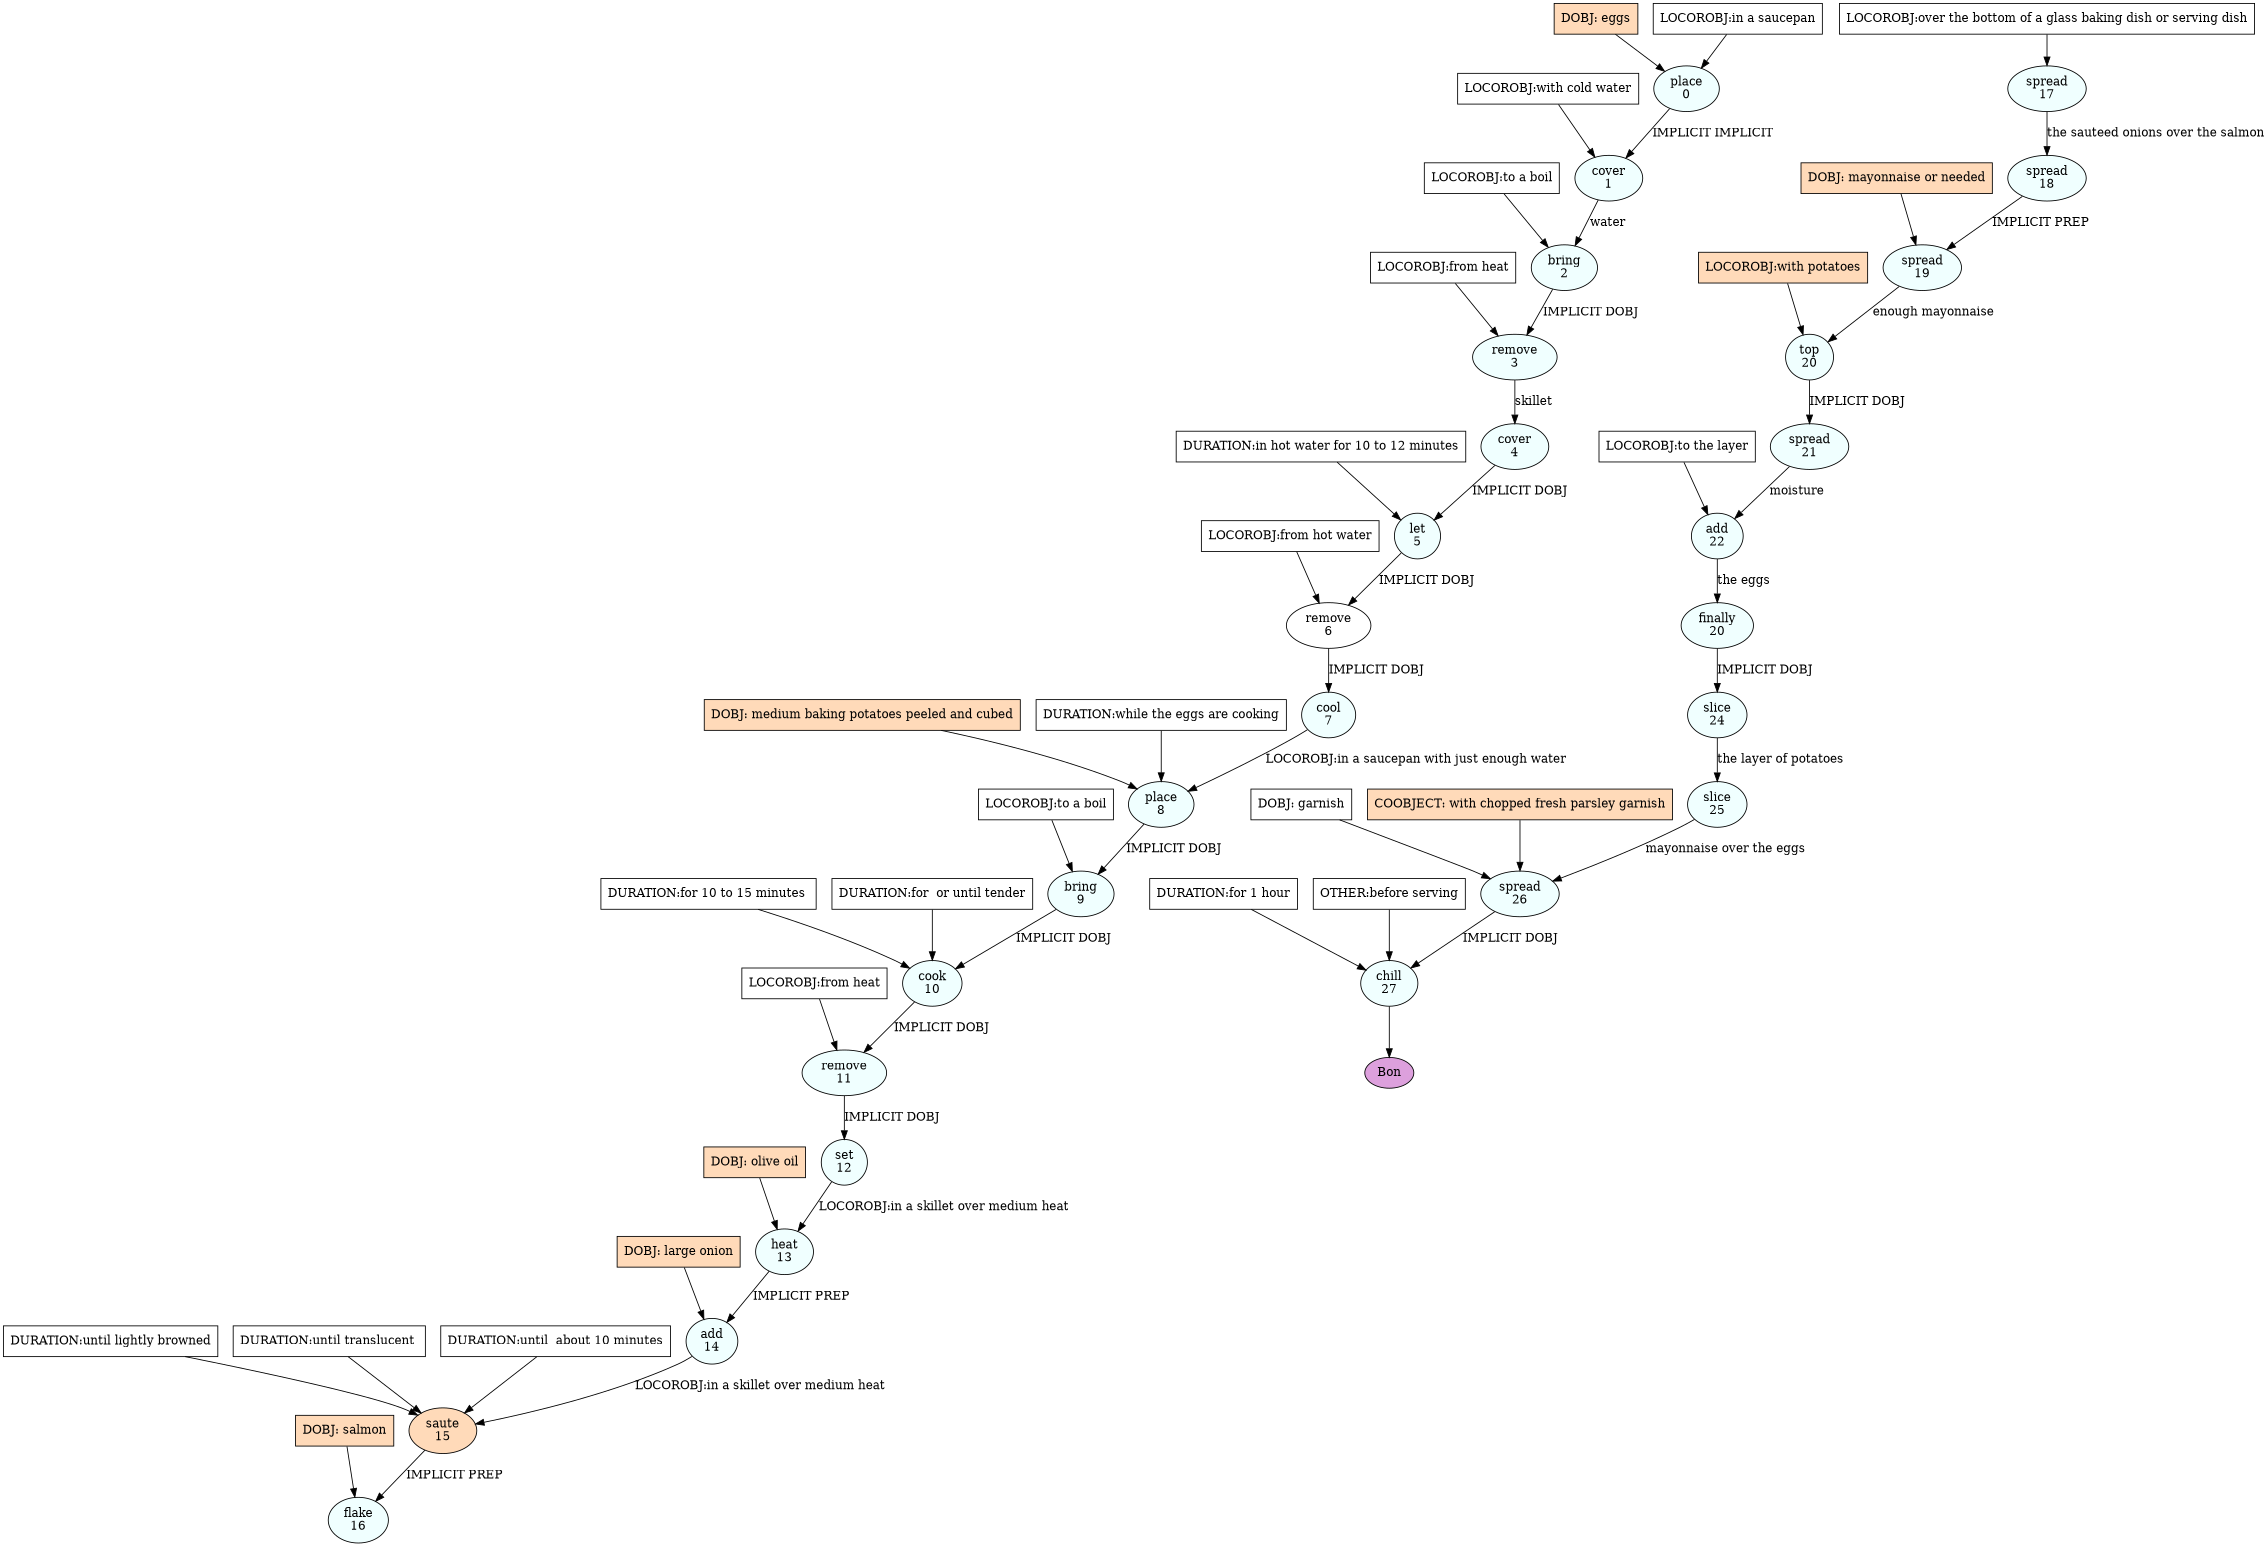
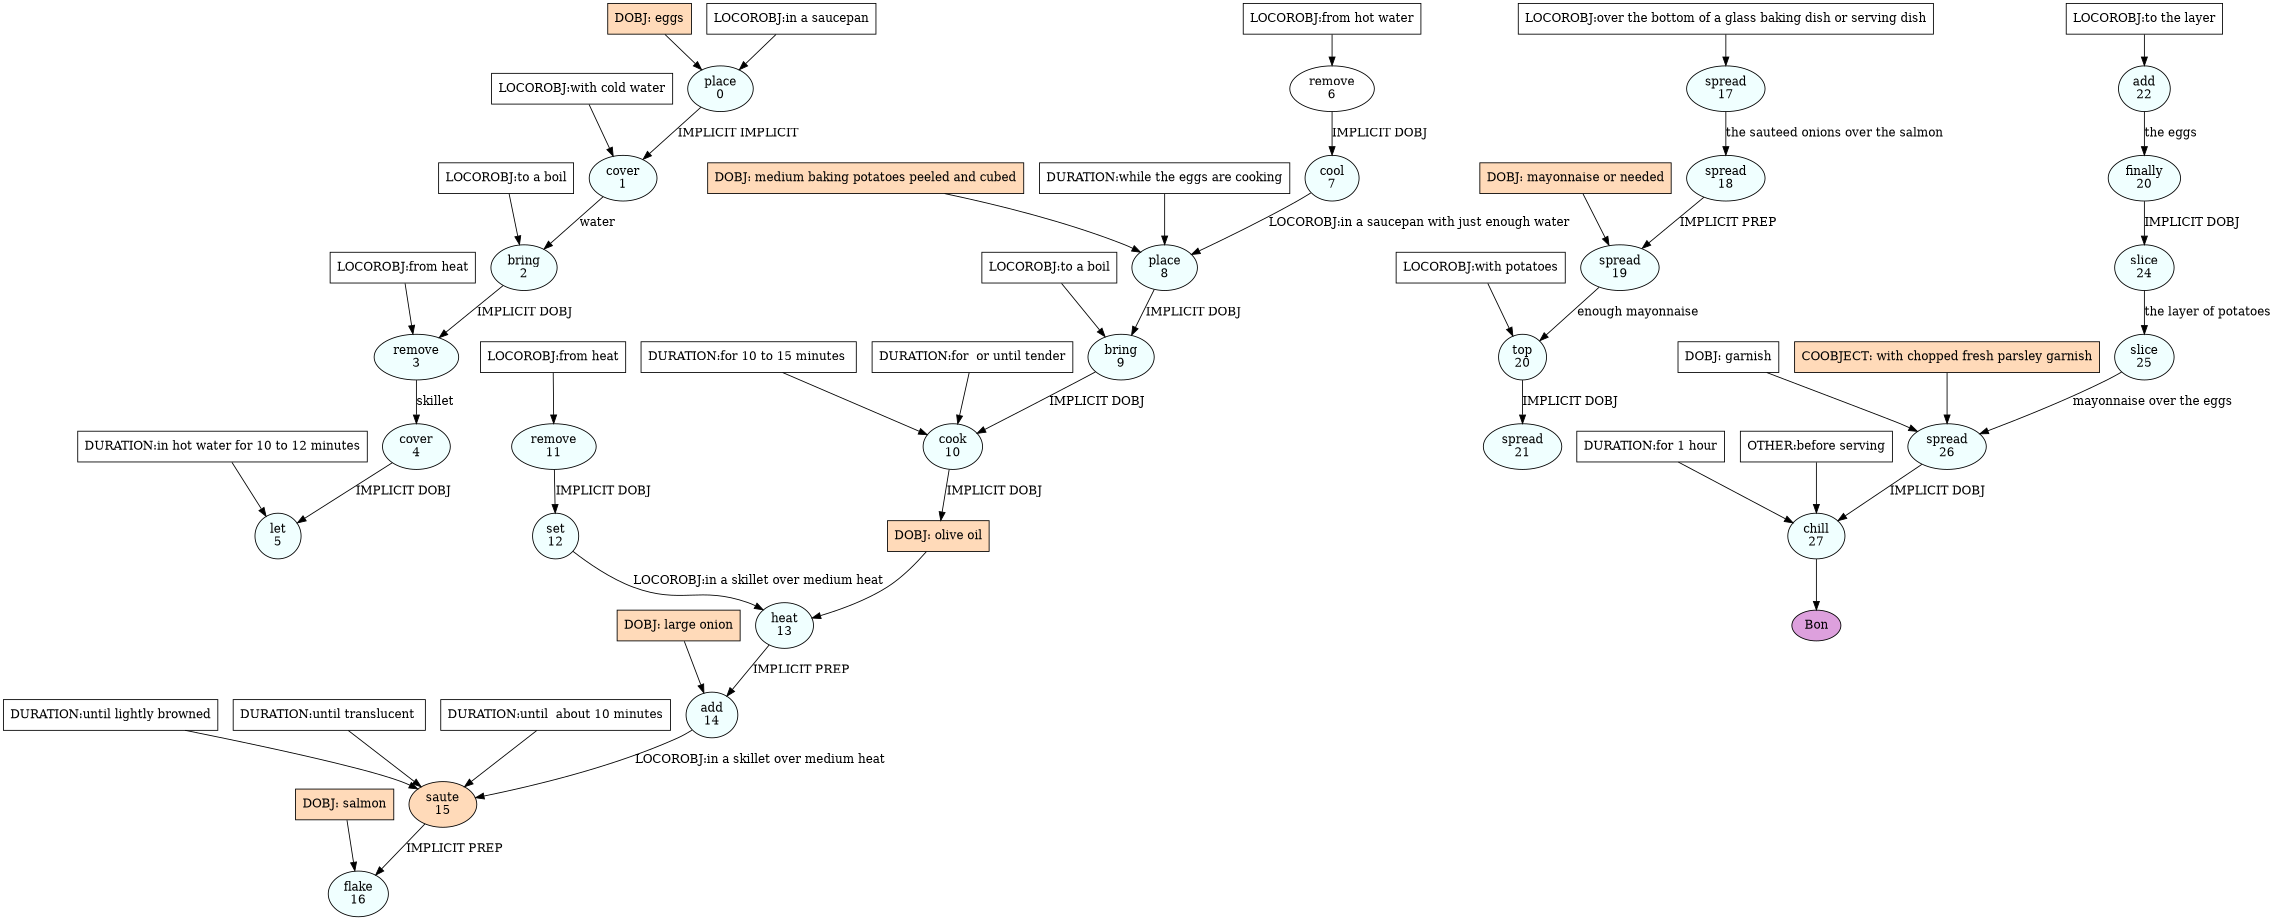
node "LOCOROBJ:with potatoes": fillcolor peachpuff -> white
edge "spread 21" -> "add 22": removed, label "moisture"
edge "let 5" -> "remove 6": removed, label "IMPLICIT DOBJ"
edge "cook 10" -> "remove 11": now "cook 10" -> "DOBJ: olive oil"
